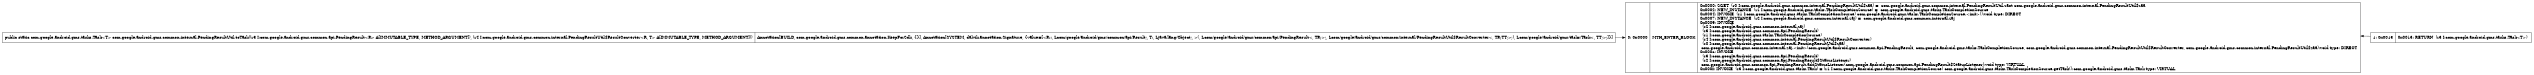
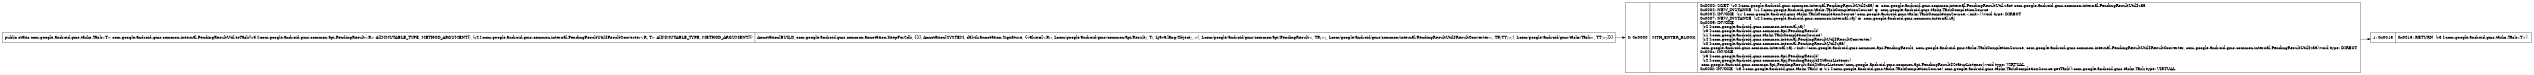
edge "1: 0x0013" -> "0: 0x0000": reversed
